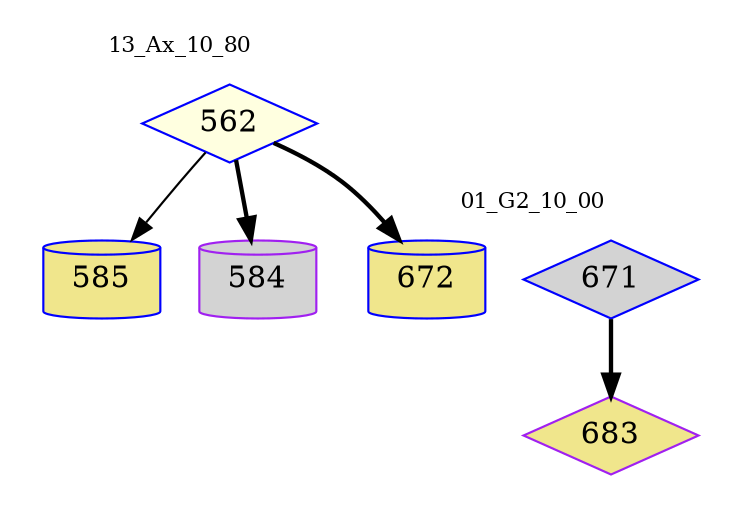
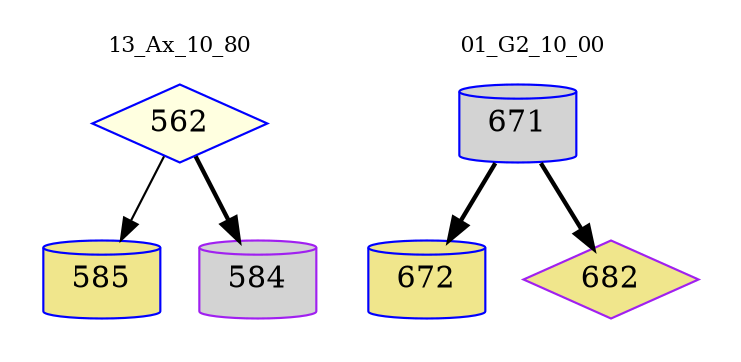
edge "562" -> "672": now "671" -> "672"
node "671": shape diamond -> cylinder
node "683": label "683" -> "682"
